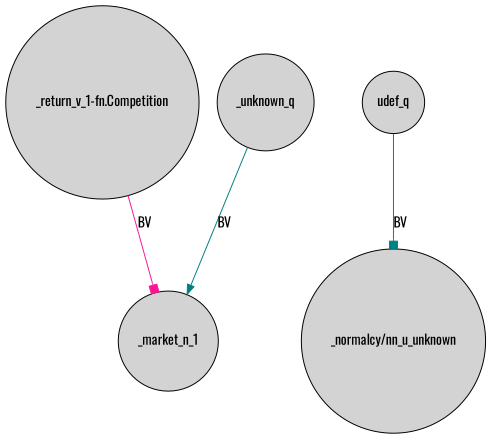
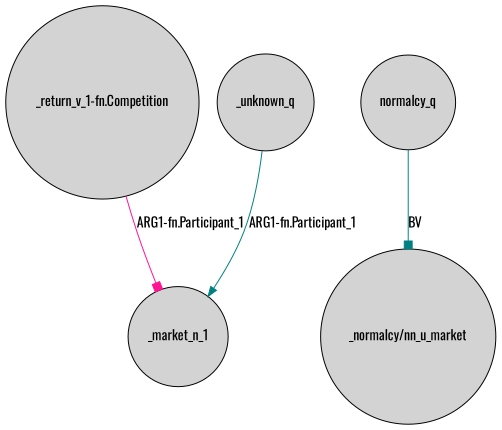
node "udef_q": label "udef_q" -> "normalcy_q"
edge "_return_v_1-fn.Competition" -> "_market_n_1": label "BV" -> "ARG1-fn.Participant_1"
edge "_unknown_q" -> "_market_n_1": label "BV" -> "ARG1-fn.Participant_1"
node "_normalcy/nn_u_unknown": label "_normalcy/nn_u_unknown" -> "_normalcy/nn_u_market"
